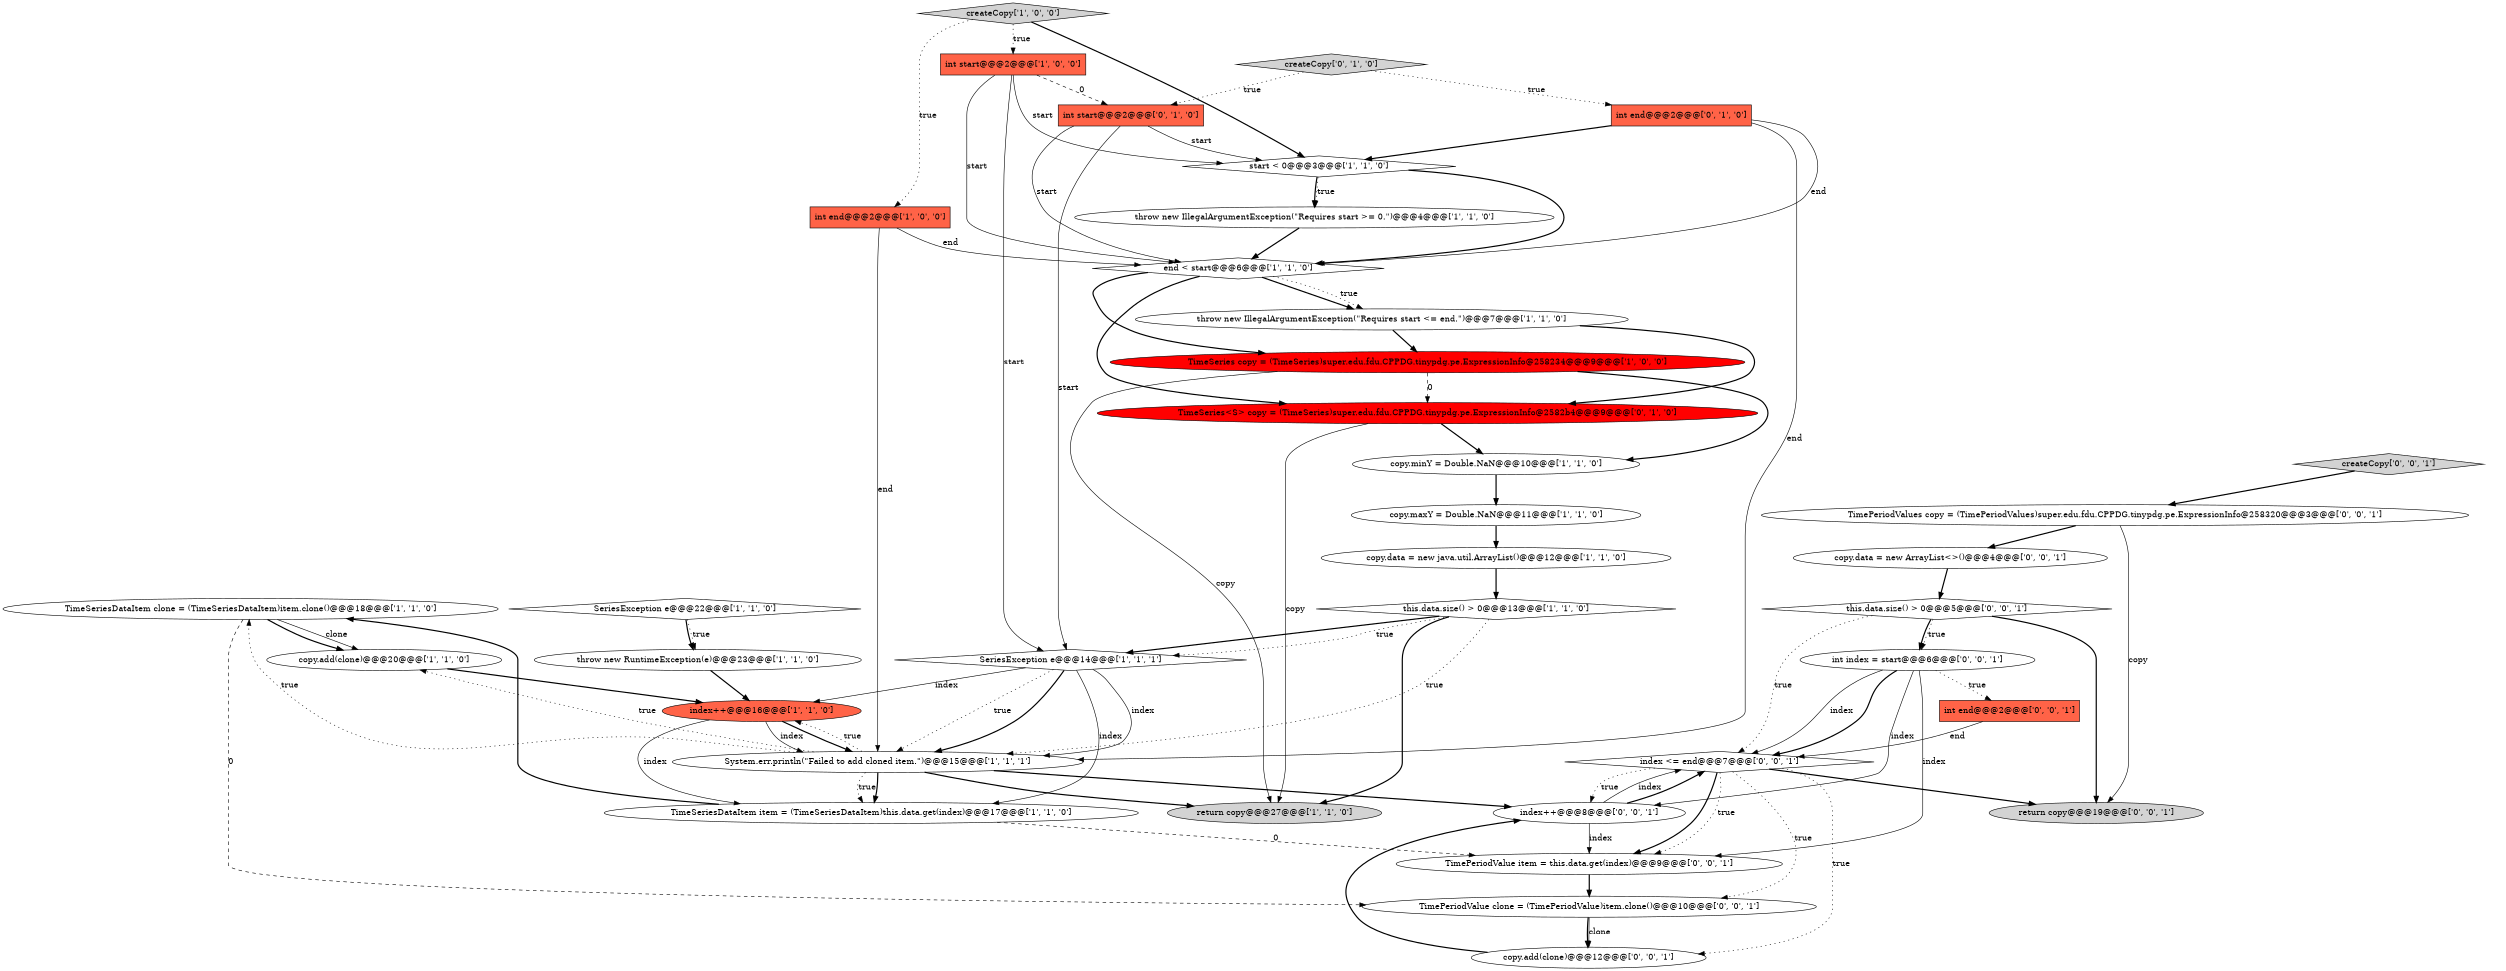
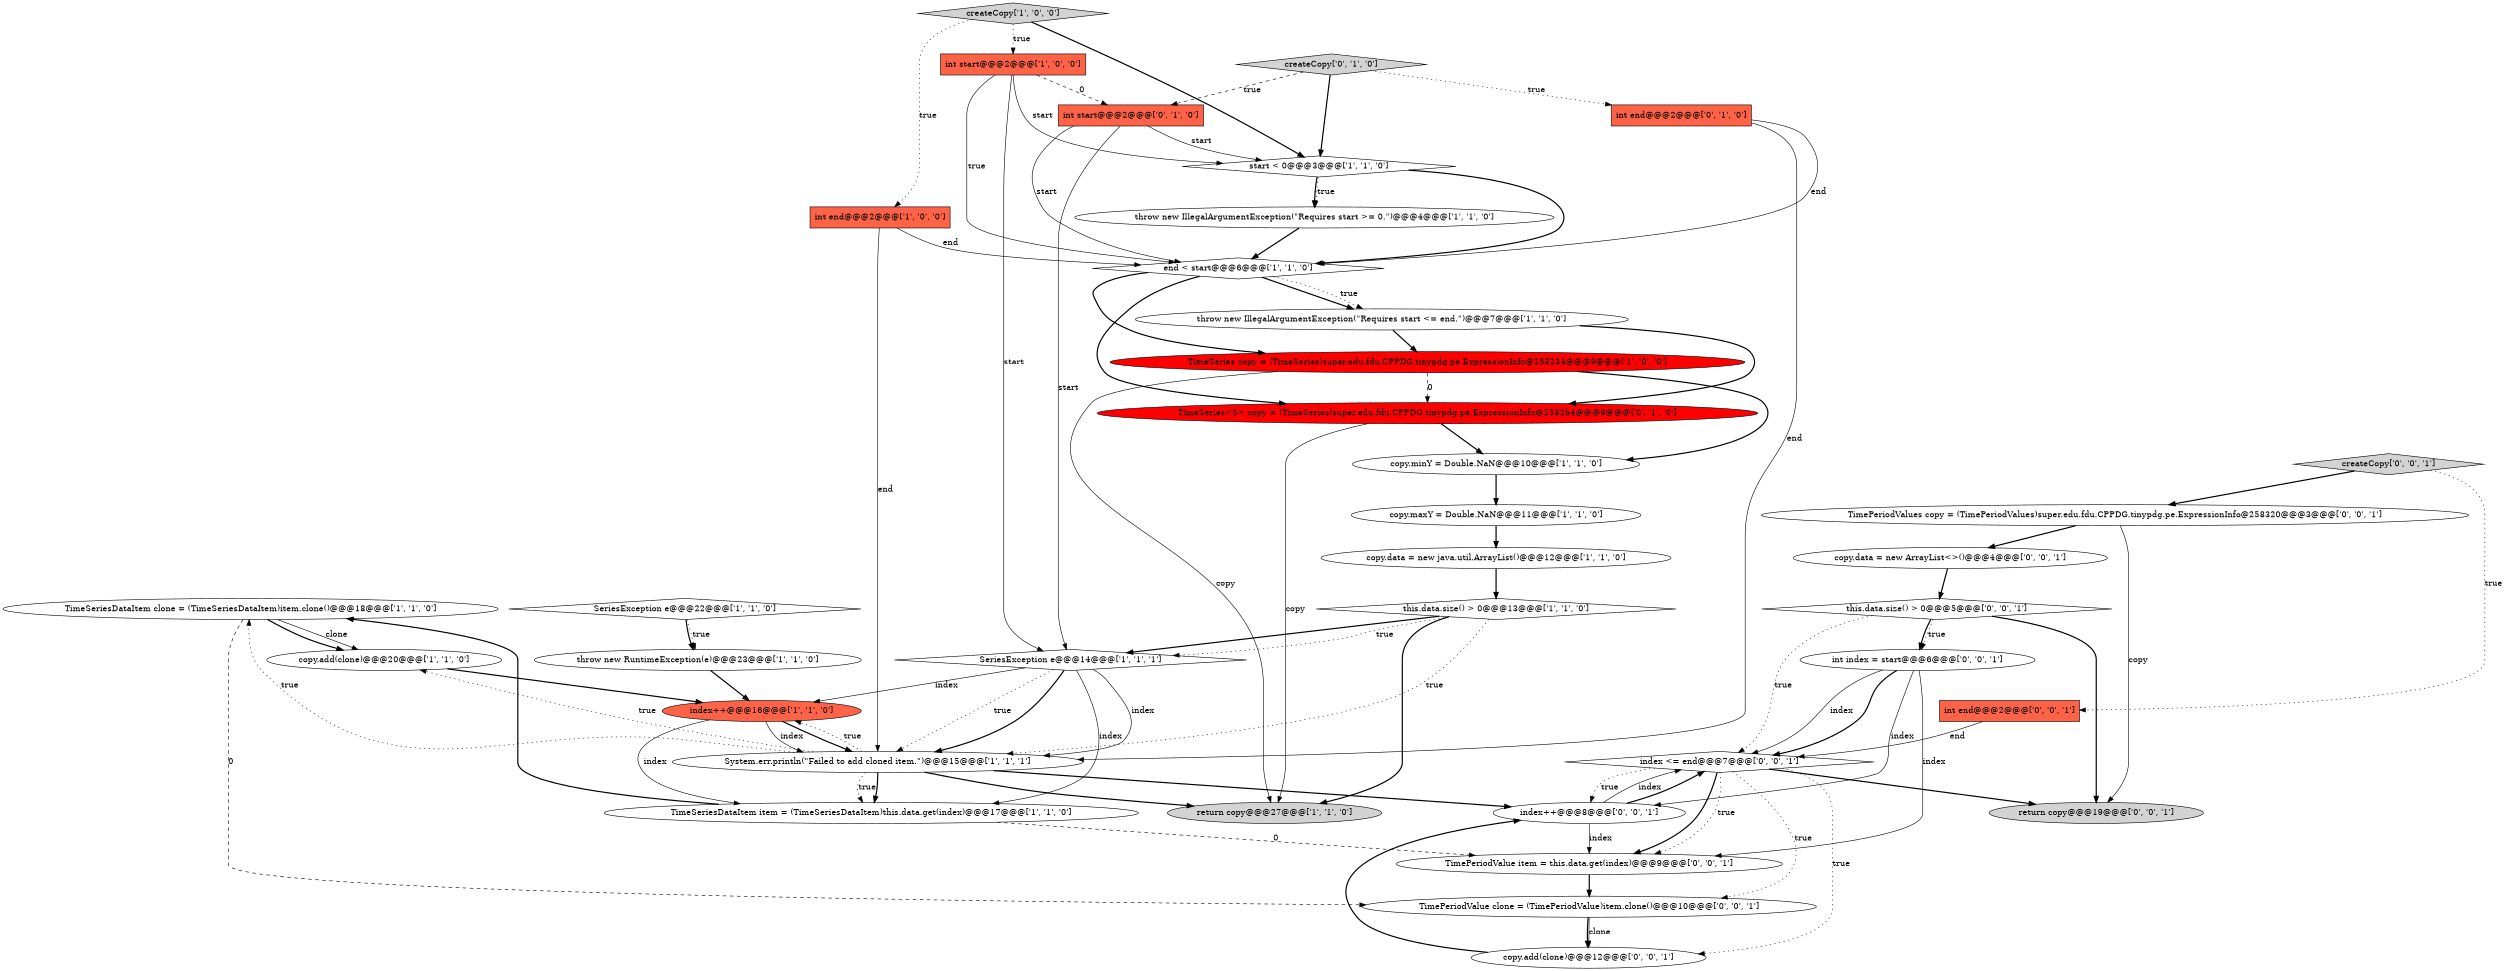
edge "createCopy['0', '1', '0']" -> "int start@@@2@@@['0', '1', '0']": style dotted -> dashed
edge "int end@@@2@@@['0', '1', '0']" -> "start < 0@@@3@@@['1', '1', '0']": now "createCopy['0', '1', '0']" -> "start < 0@@@3@@@['1', '1', '0']"
edge "int start@@@2@@@['1', '0', '0']" -> "end < start@@@6@@@['1', '1', '0']": label "start" -> "true"
edge "int index = start@@@6@@@['0', '0', '1']" -> "int end@@@2@@@['0', '0', '1']": now "createCopy['0', '0', '1']" -> "int end@@@2@@@['0', '0', '1']"
